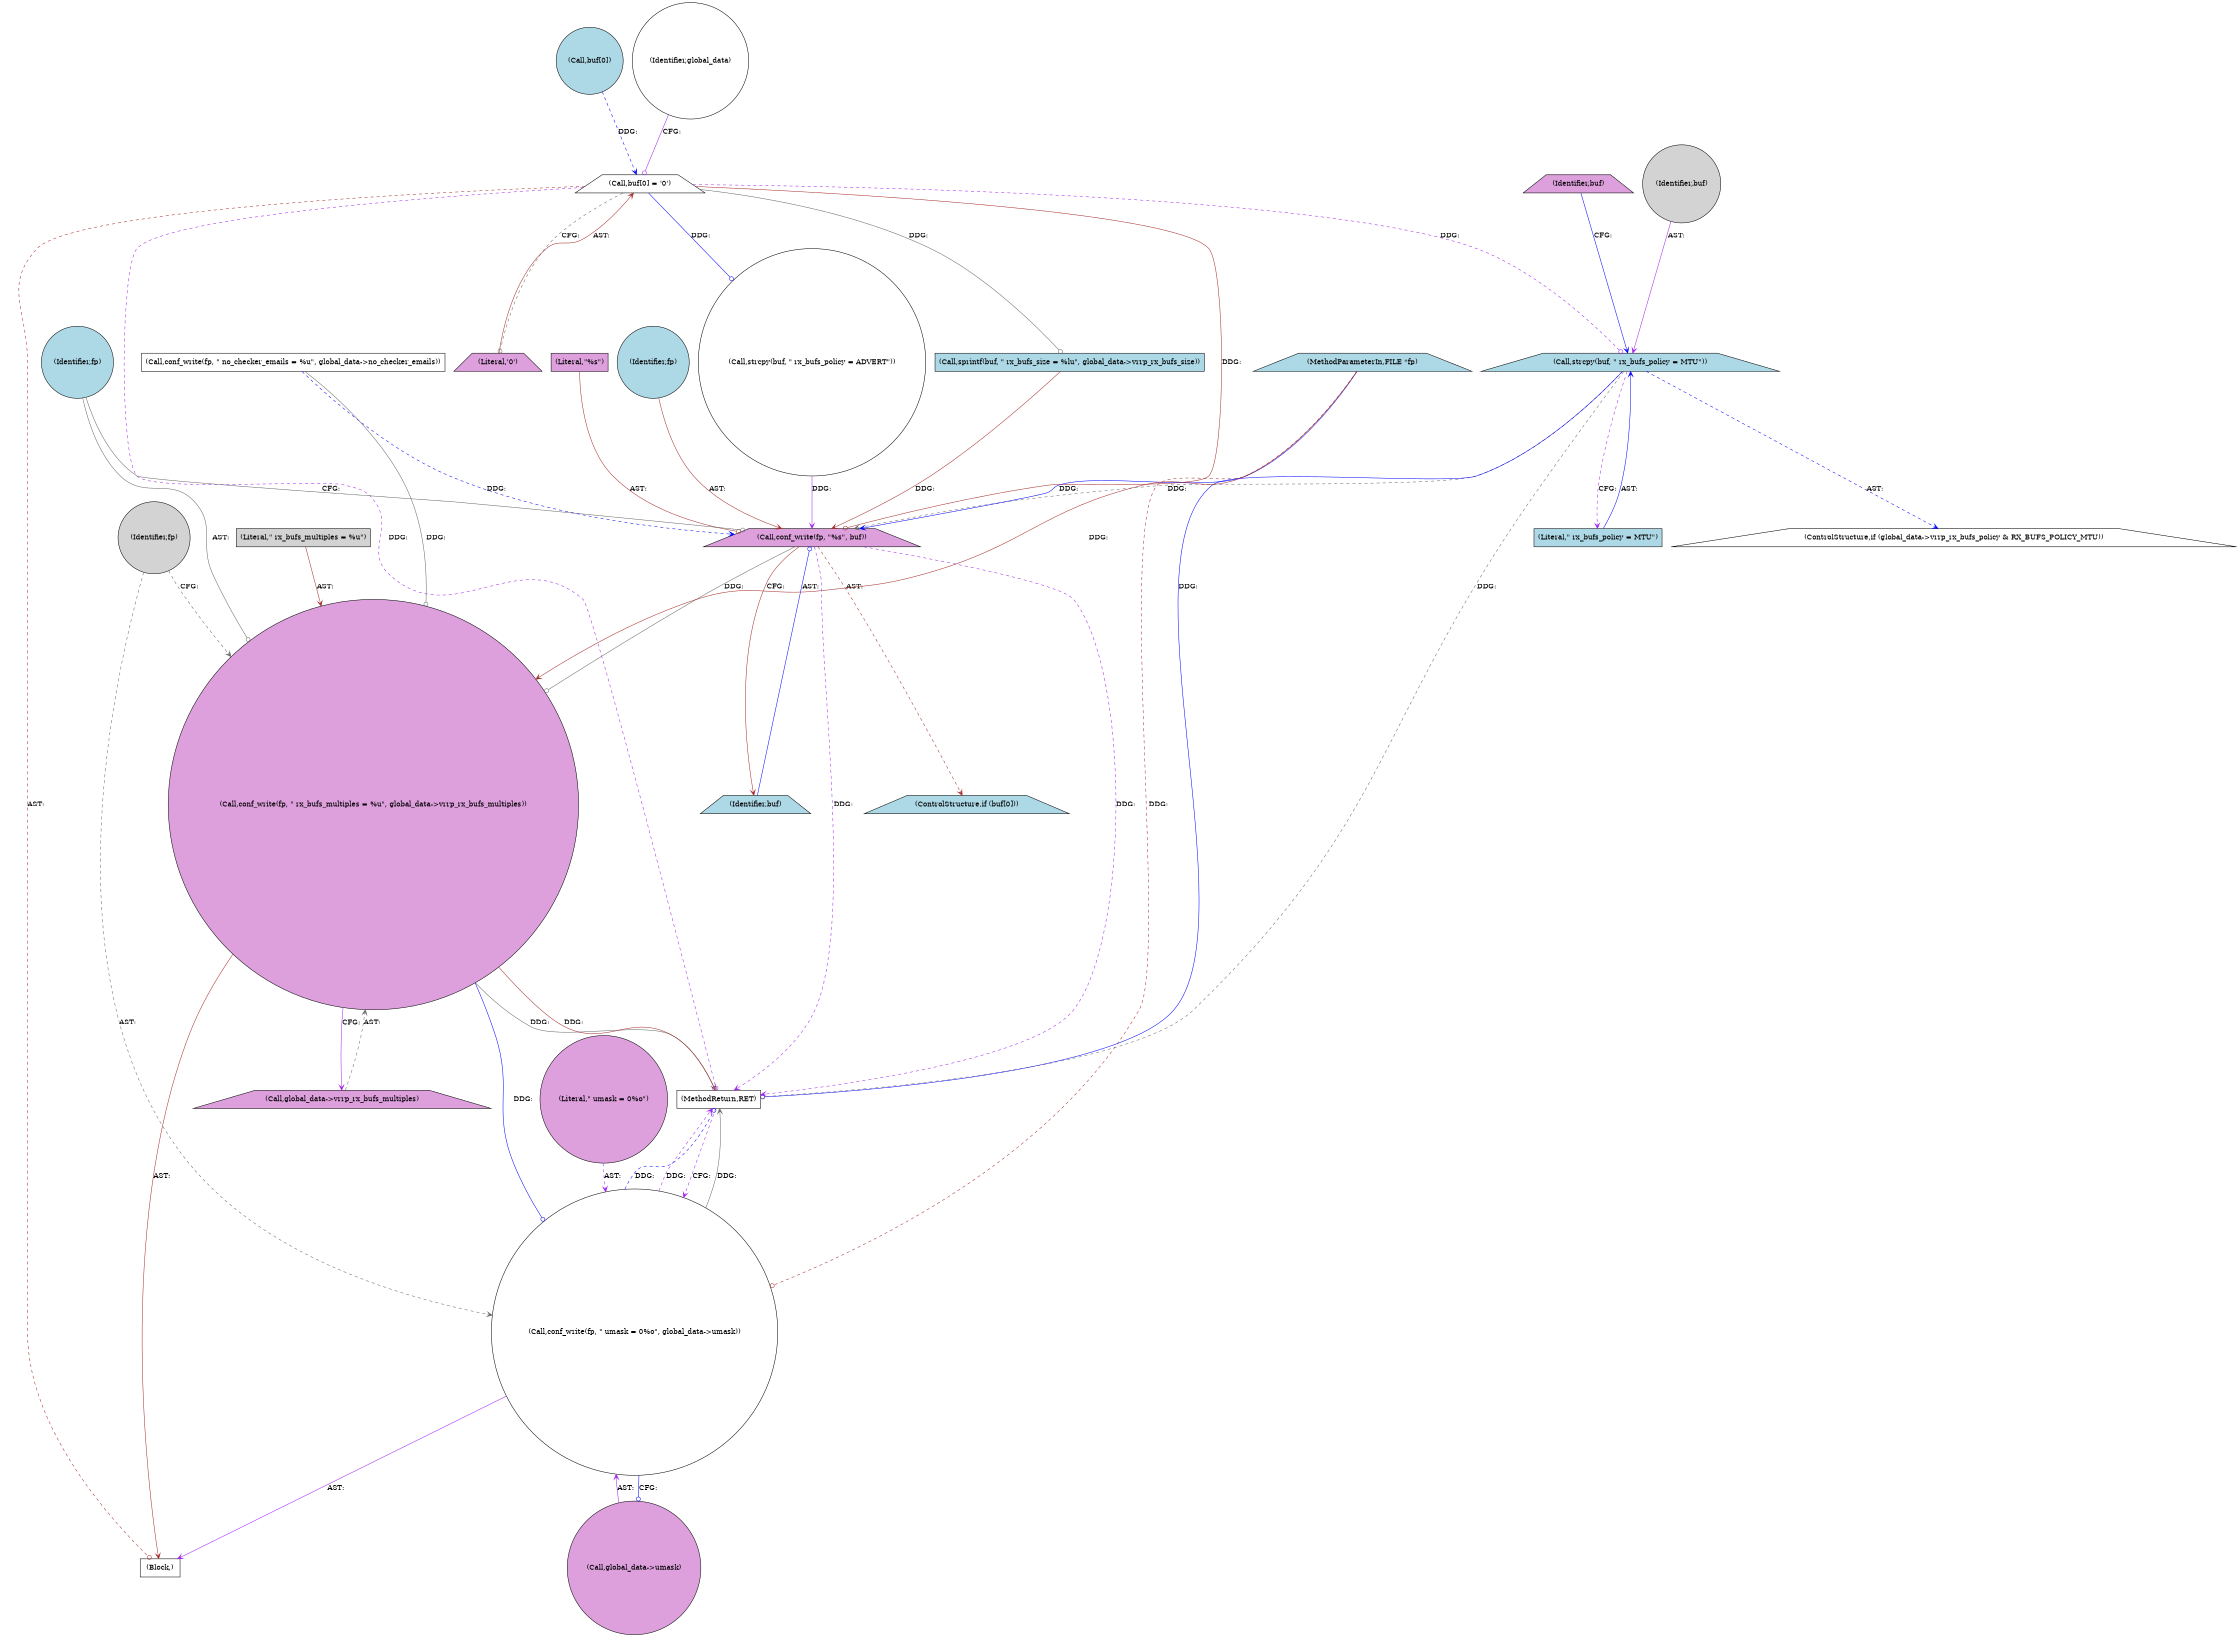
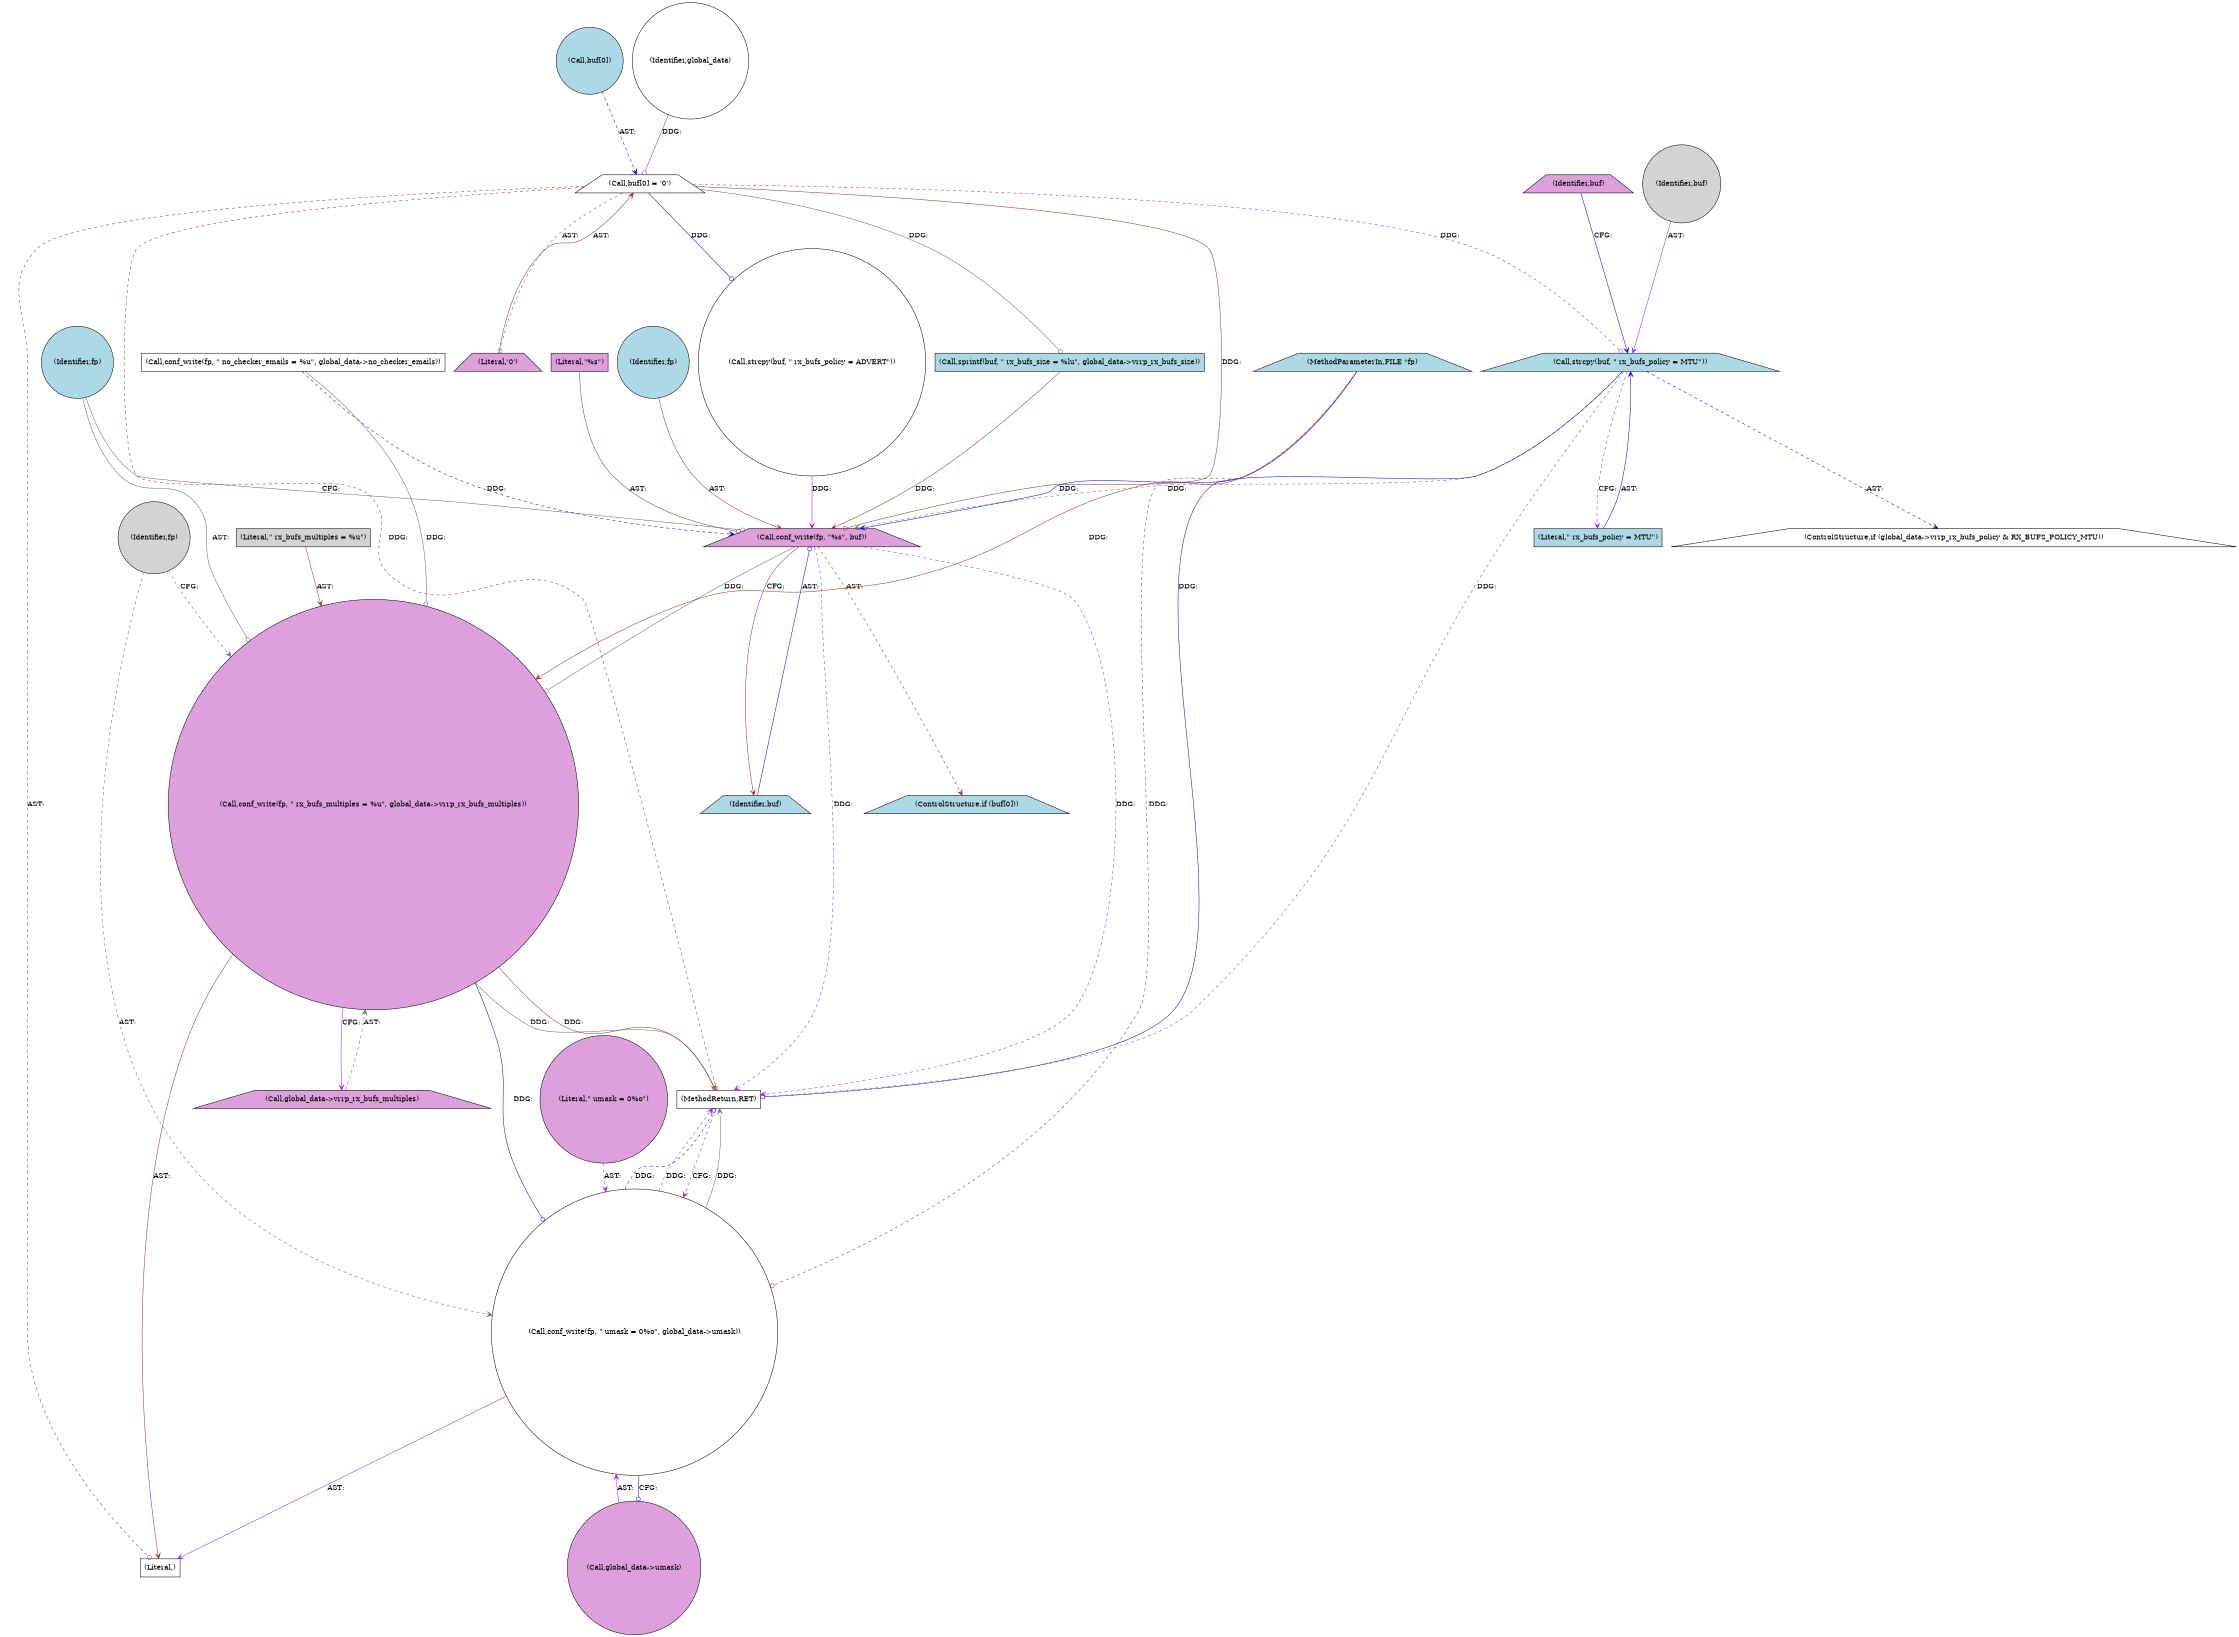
edge "(Call,buf[0])" -> "(Call,buf[0] = '0')": label "DDG: " -> "AST: "
edge "(Identifier,global_data)" -> "(Call,buf[0] = '0')": label "CFG: " -> "DDG: "
edge "(Call,buf[0] = '0')" -> "(Literal,'0')": label "CFG: " -> "AST: "
edge "(Call,buf[0] = '0')" -> "(MethodReturn,RET)": color purple -> brown
node "(Block,)": label "(Block,)" -> "(Literal,)"
